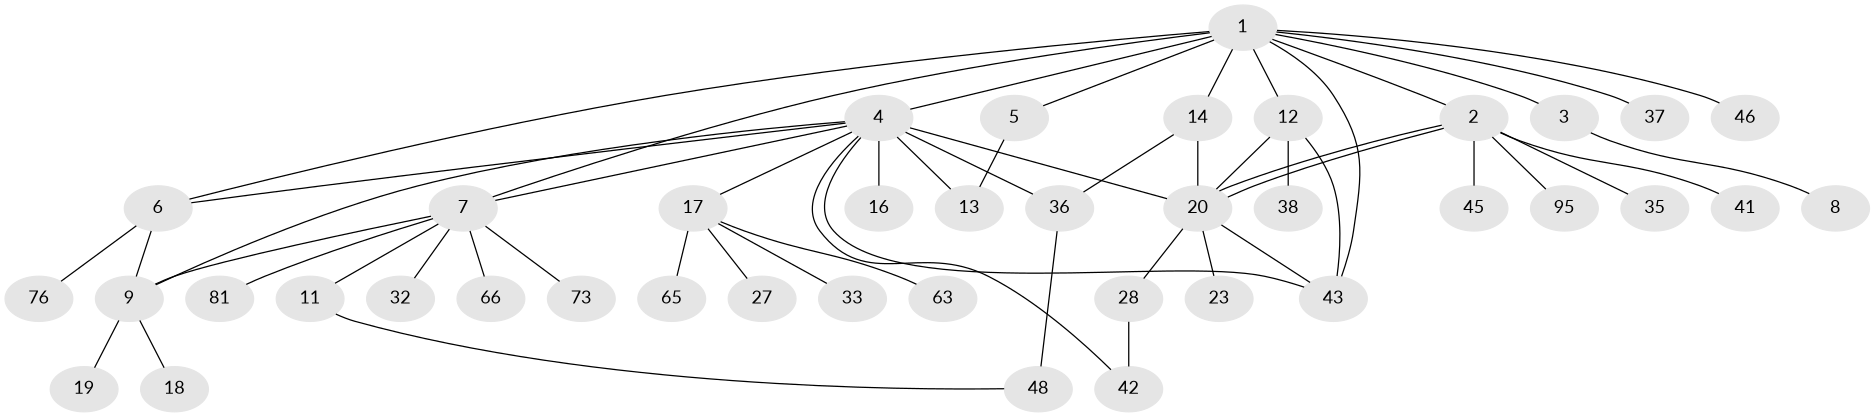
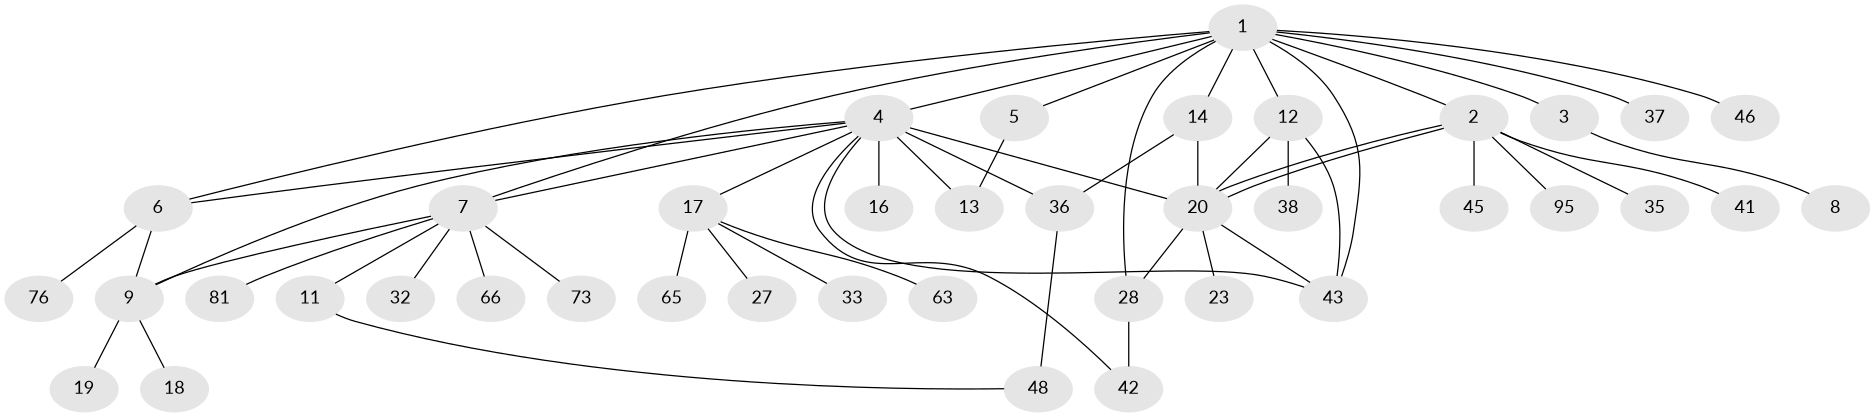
edge "1" -- "28": added
